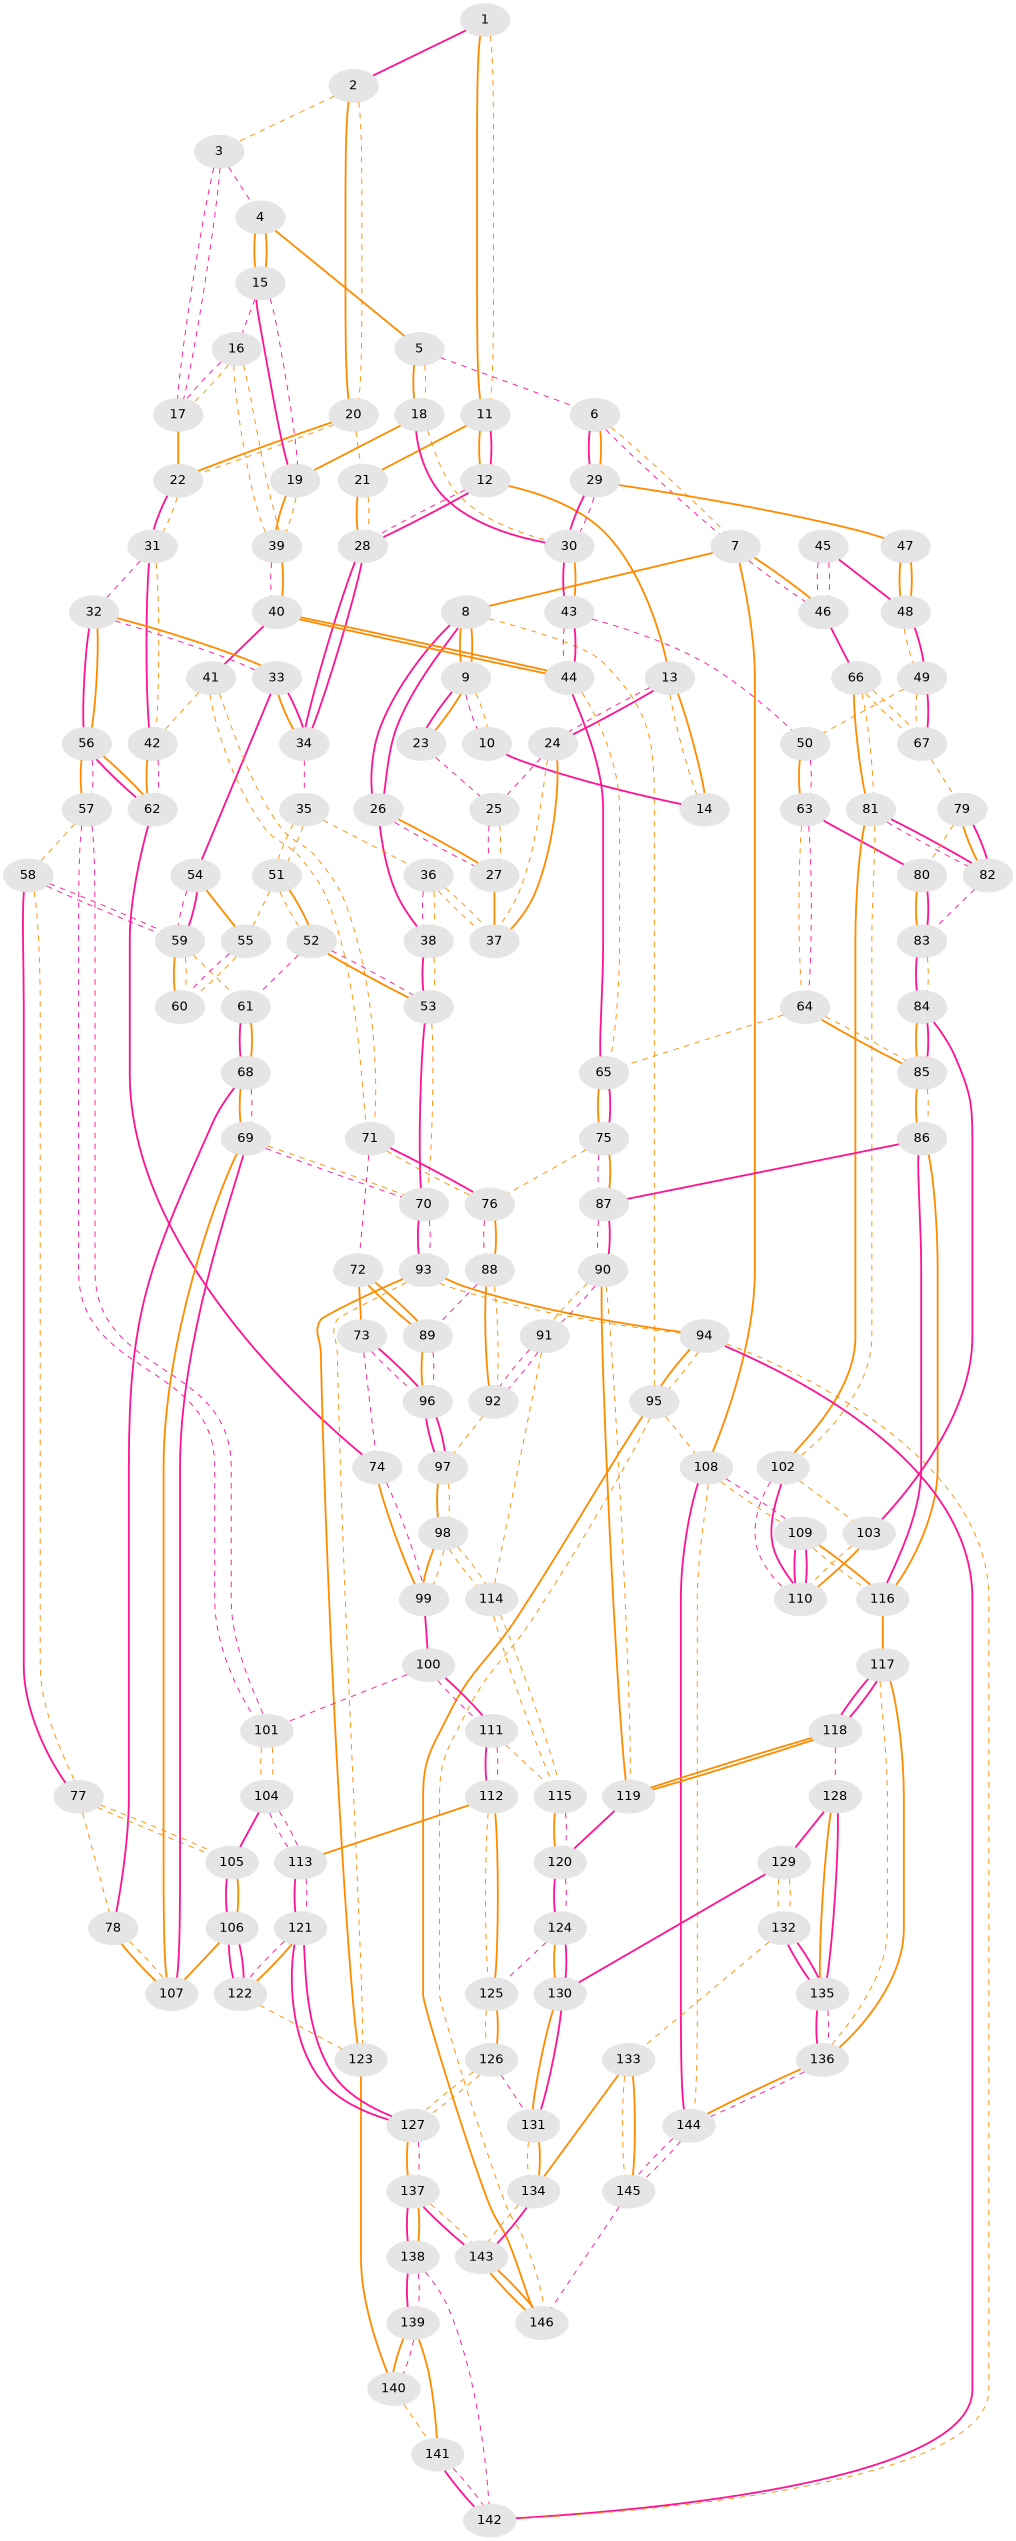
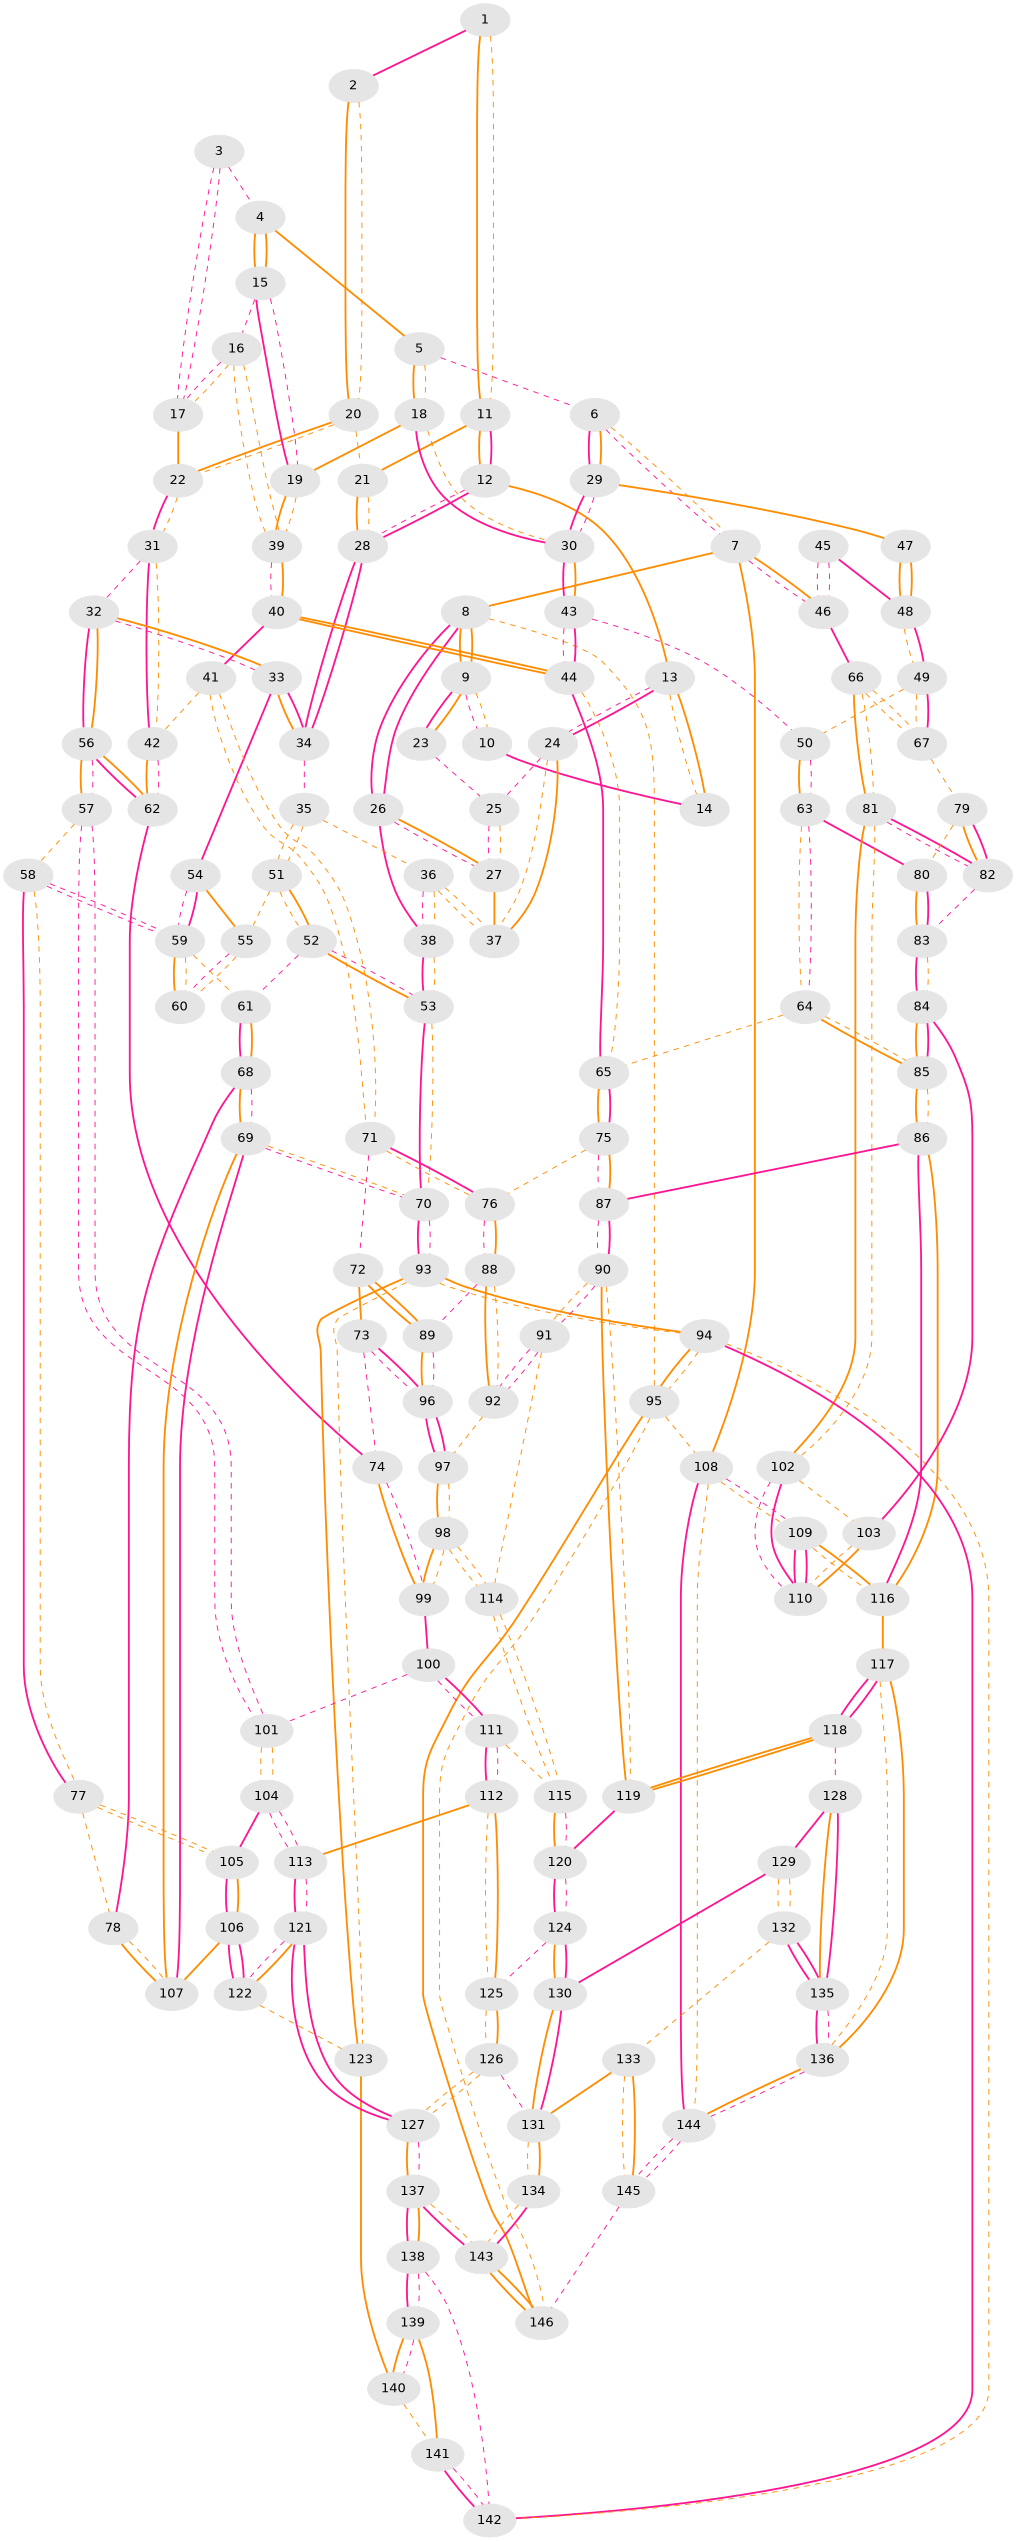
edge "2" -- "3": removed
edge "133" -- "134": now "133" -- "131"
